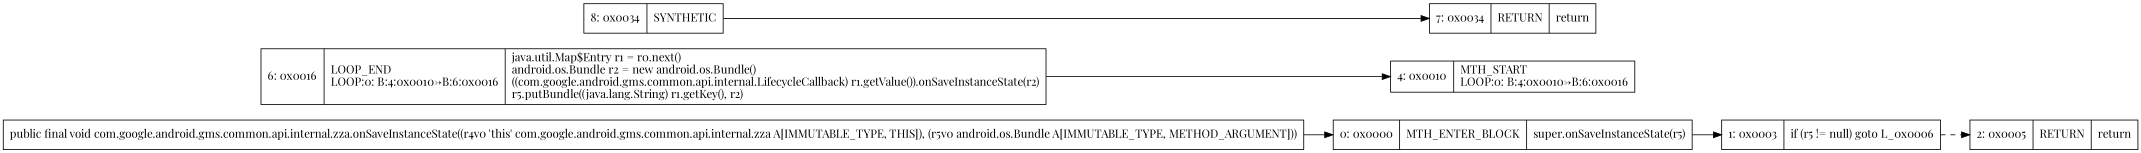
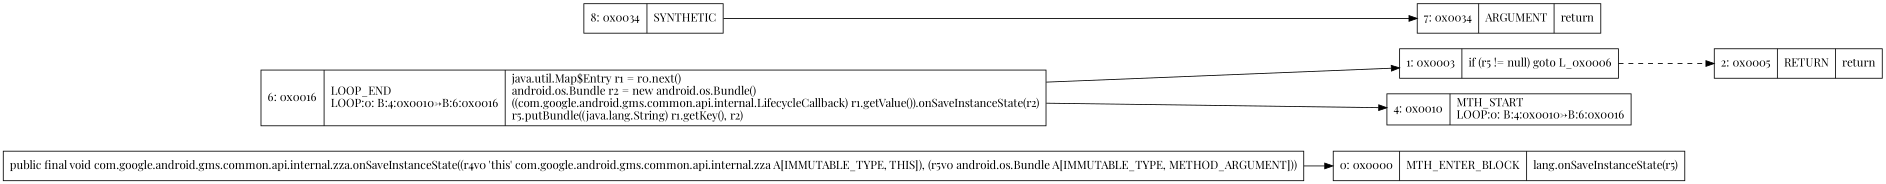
node "7: 0x0034": text "RETURN" -> "ARGUMENT"
node "0: 0x0000": text "super.onSaveInstanceState(r5)" -> "lang.onSaveInstanceState(r5)"
edge "0: 0x0000" -> "1: 0x0003": now "6: 0x0016" -> "1: 0x0003"
